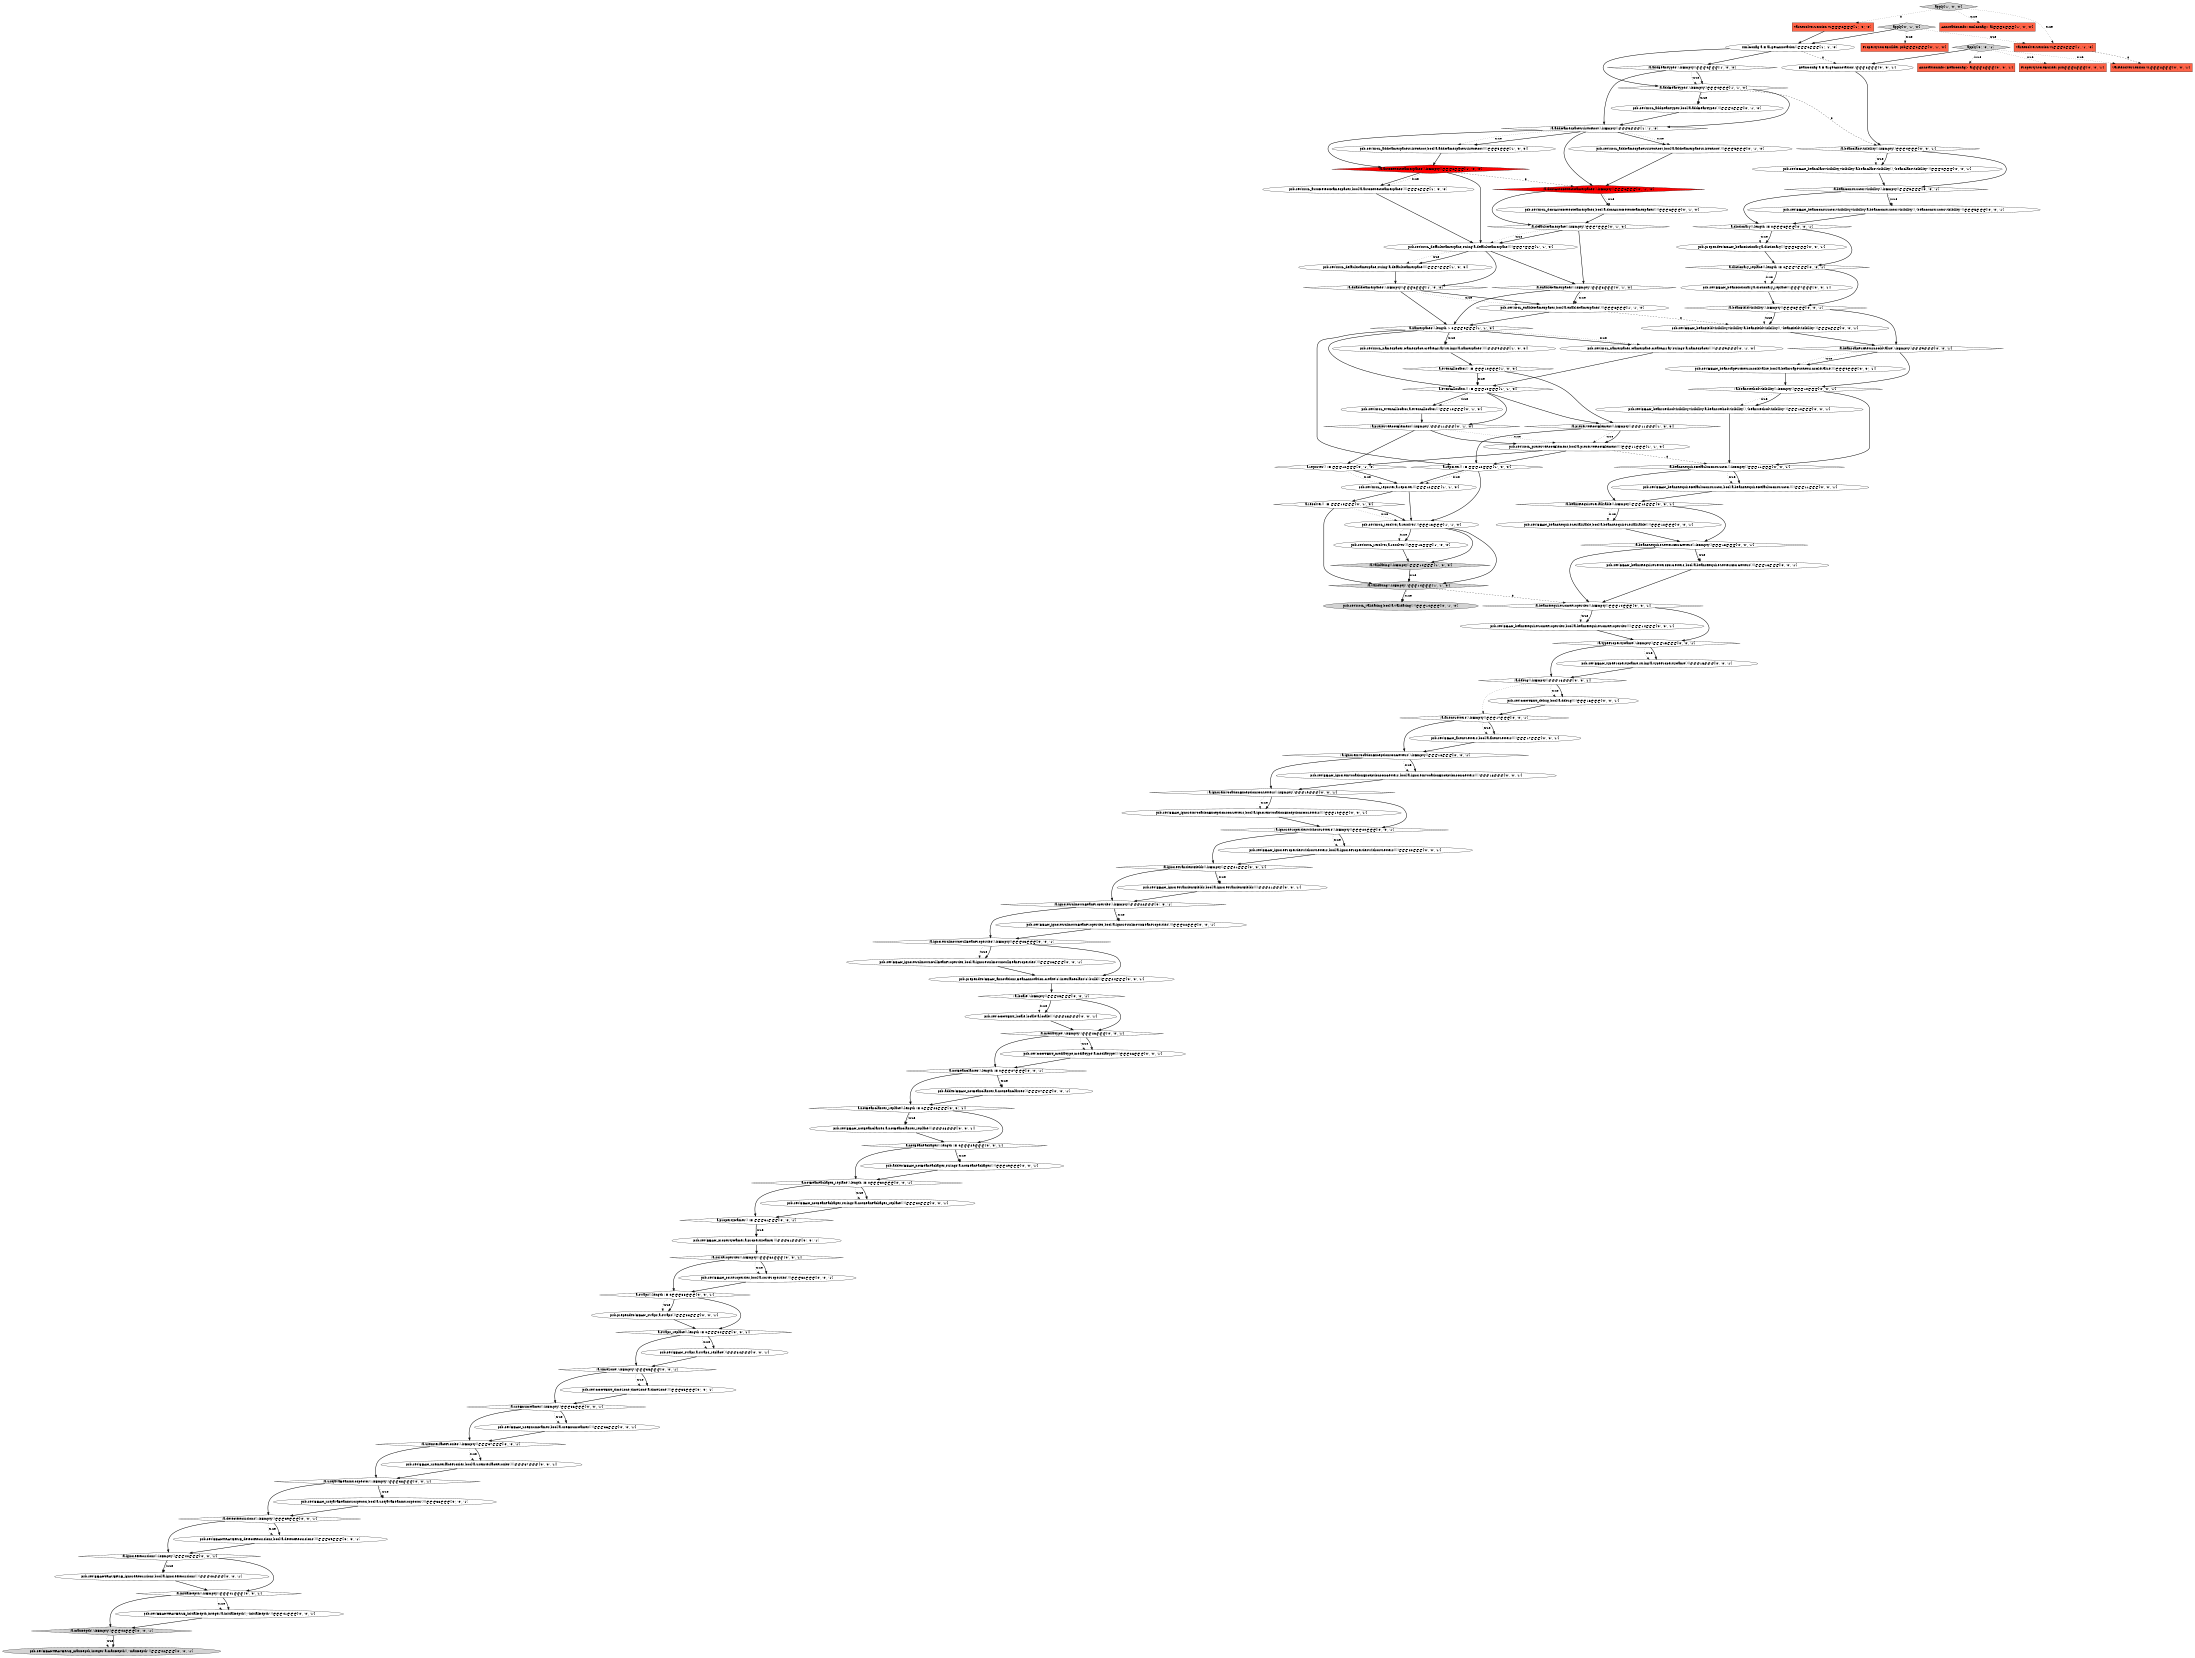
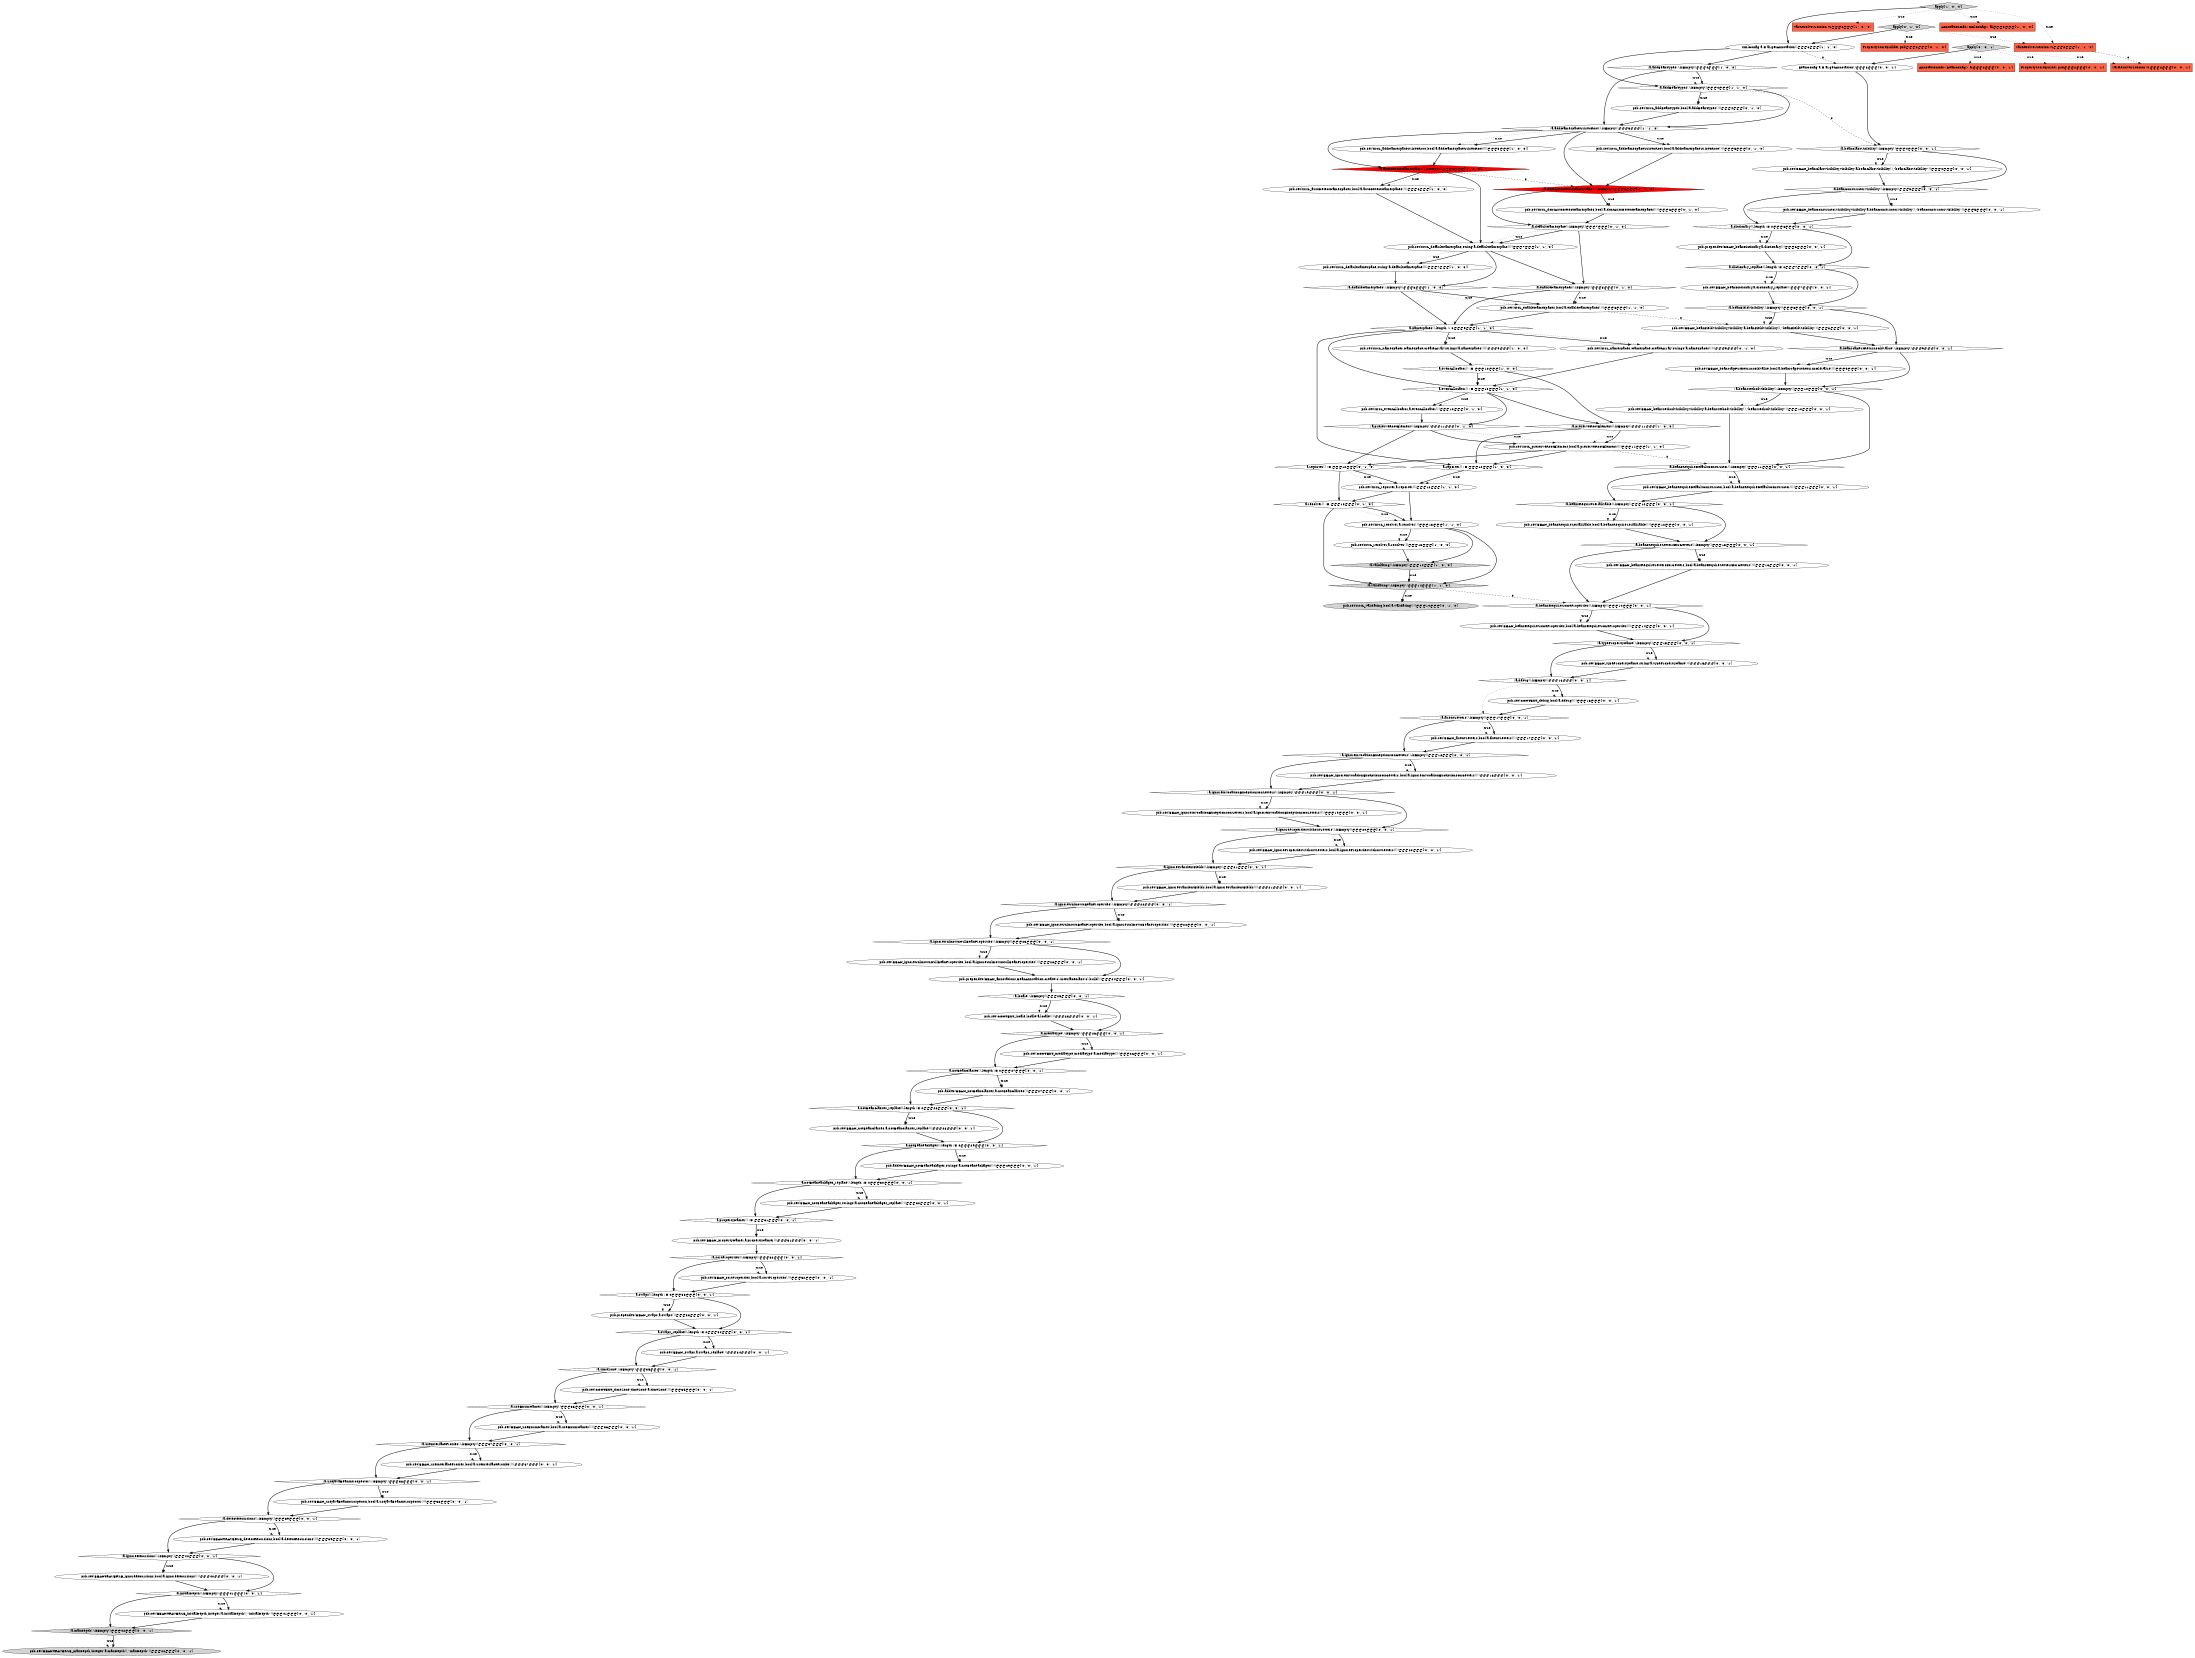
edge "apply['1', '0', '0']" -> "VarResolverSession vr@@@2@@@['1', '0', '0']": label "0" -> "true"
edge "VarResolverSession vr@@@2@@@['1', '0', '0']" -> "XmlConfig a = ai.getAnnotation()@@@3@@@['1', '1', '0']": now "apply['1', '0', '0']" -> "XmlConfig a = ai.getAnnotation()@@@3@@@['1', '1', '0']"
edge "a.reporter() != @@@12@@@['0', '1', '0']" -> "a.resolver() != @@@13@@@['0', '1', '0']": added
edge "a.reporter() != @@@12@@@['1', '0', '0']" -> "psb.set(XML_resolver,a.resolver())@@@13@@@['1', '1', '0']": removed
